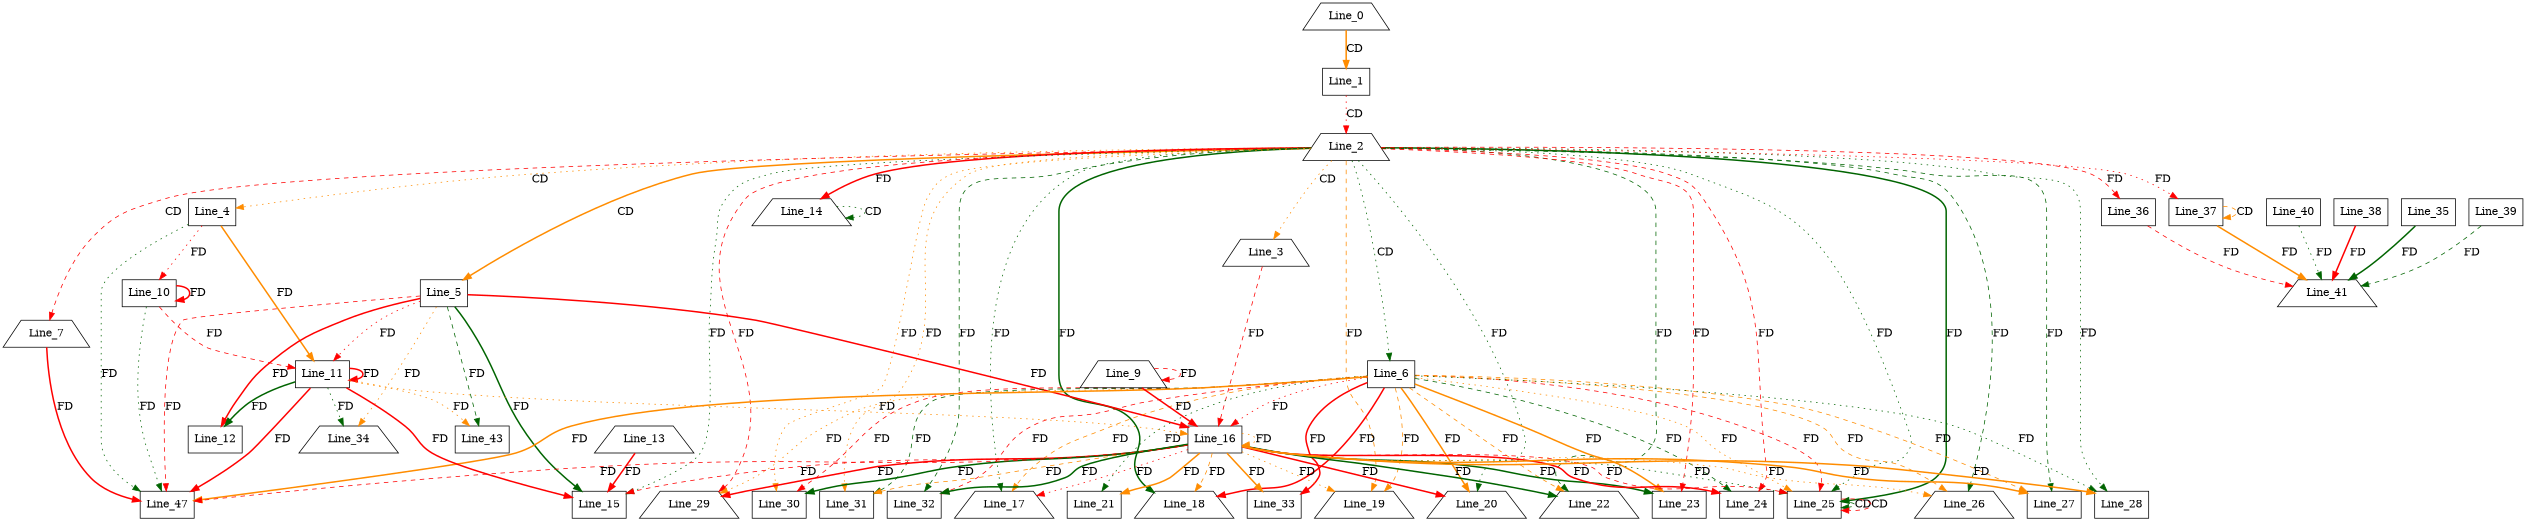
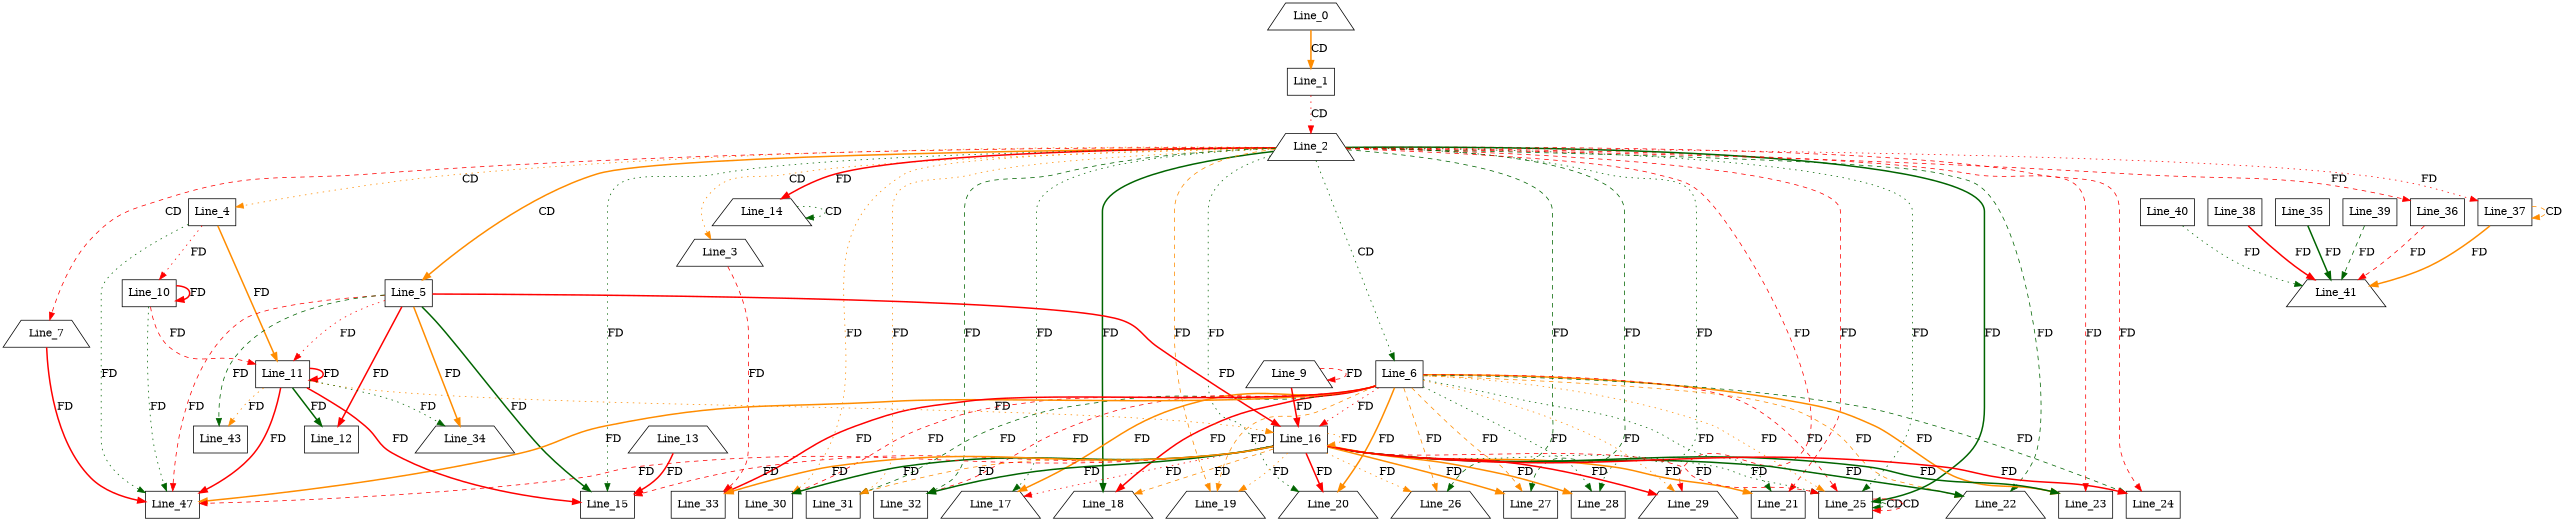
edge "Line_2" -> "Line_21": added, label "FD"
edge "Line_3" -> "Line_16": now "Line_3" -> "Line_33"
edge "Line_5" -> "Line_34": style dotted -> bold
edge "Line_6" -> "Line_17": style dashed -> bold
